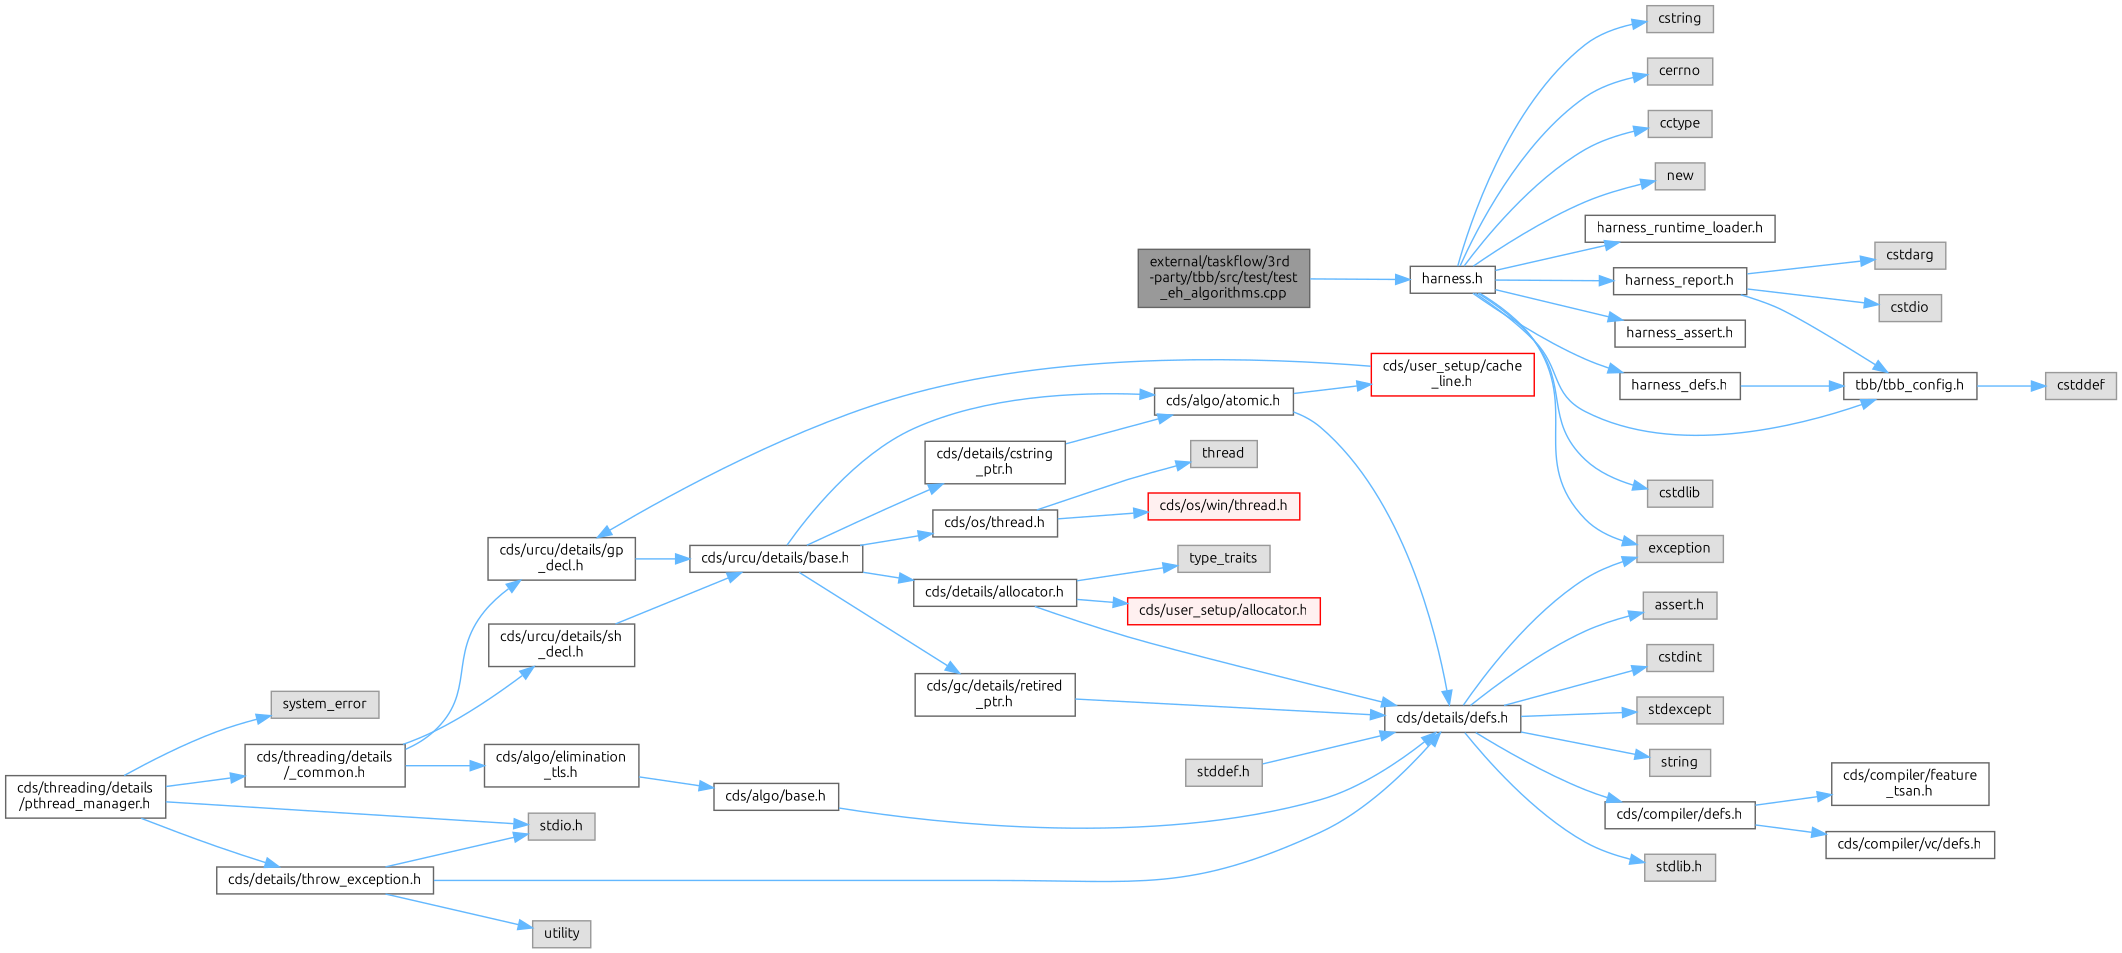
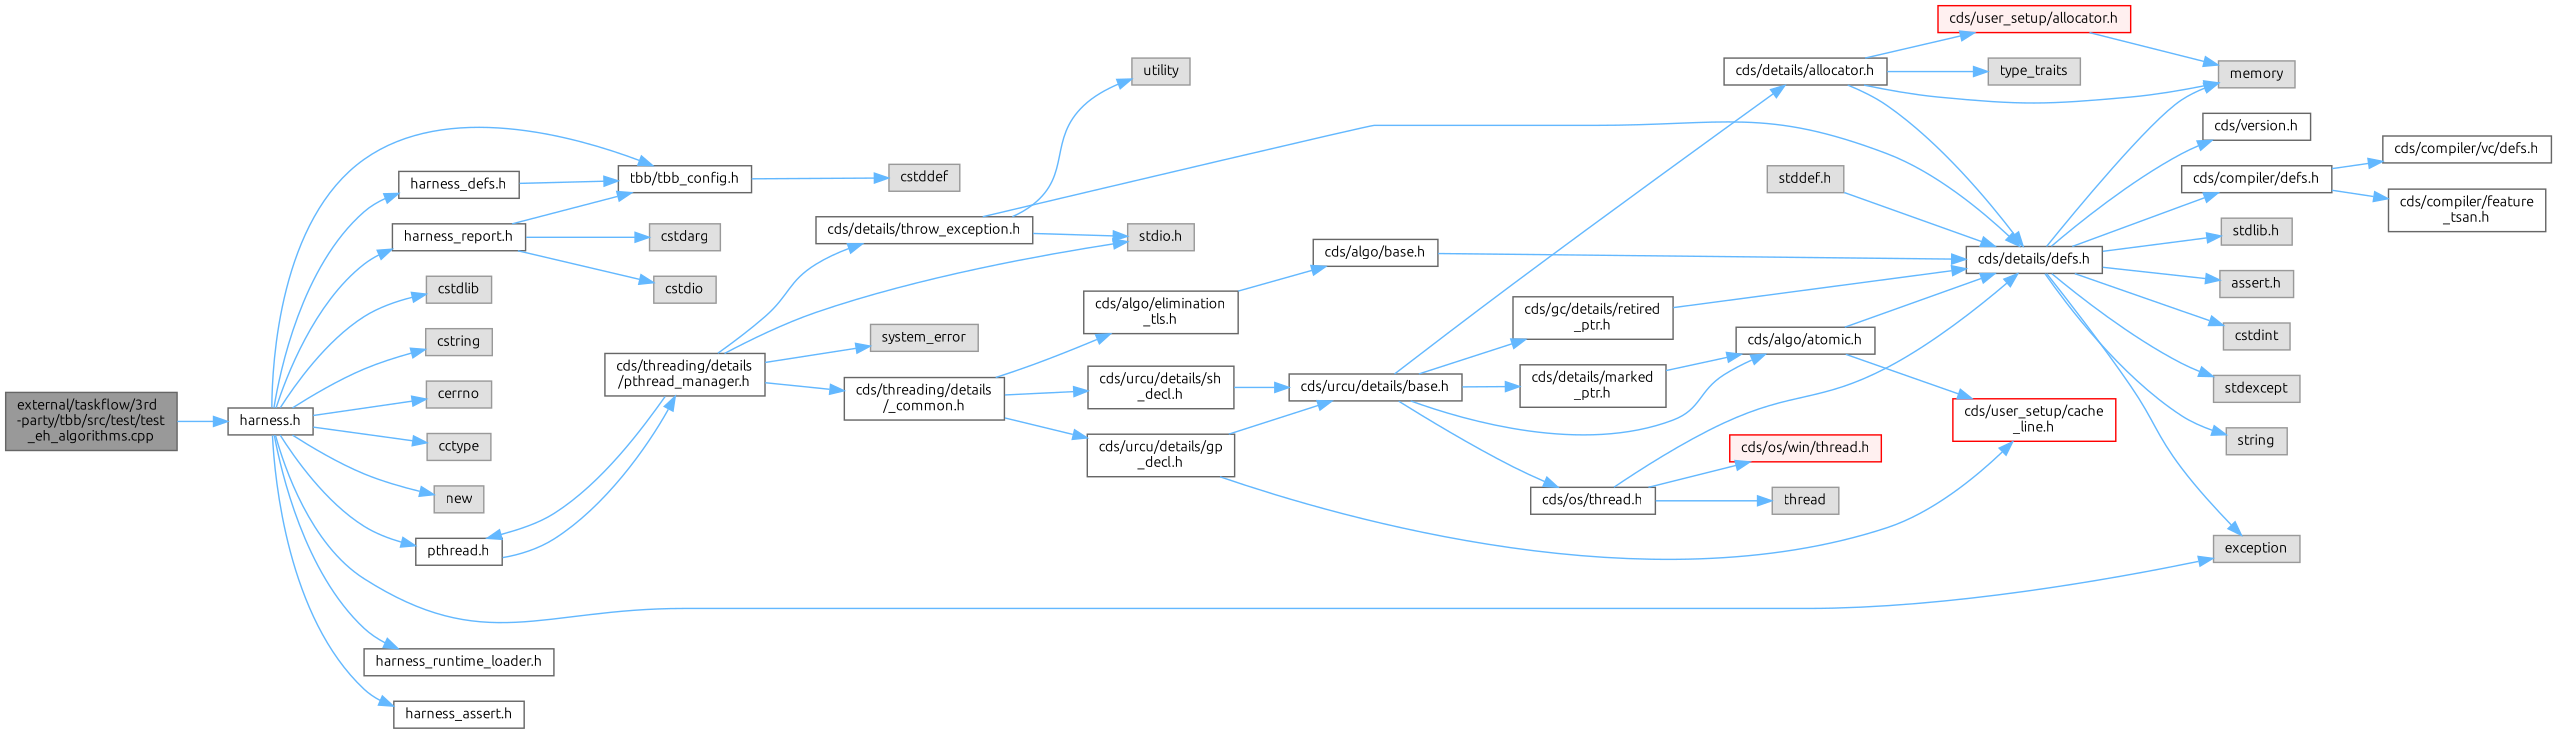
node "memory": added
node "cds/version.h": added
edge "cds/user_setup/cache _line.h" -> "cds/urcu/details/gp _decl.h": reversed
edge "cds/os/thread.h" -> "cds/details/defs.h": added
node "cds/details/cstring _ptr.h": label "cds/details/cstring _ptr.h" -> "cds/details/marked _ptr.h"
node "pthread.h": added
